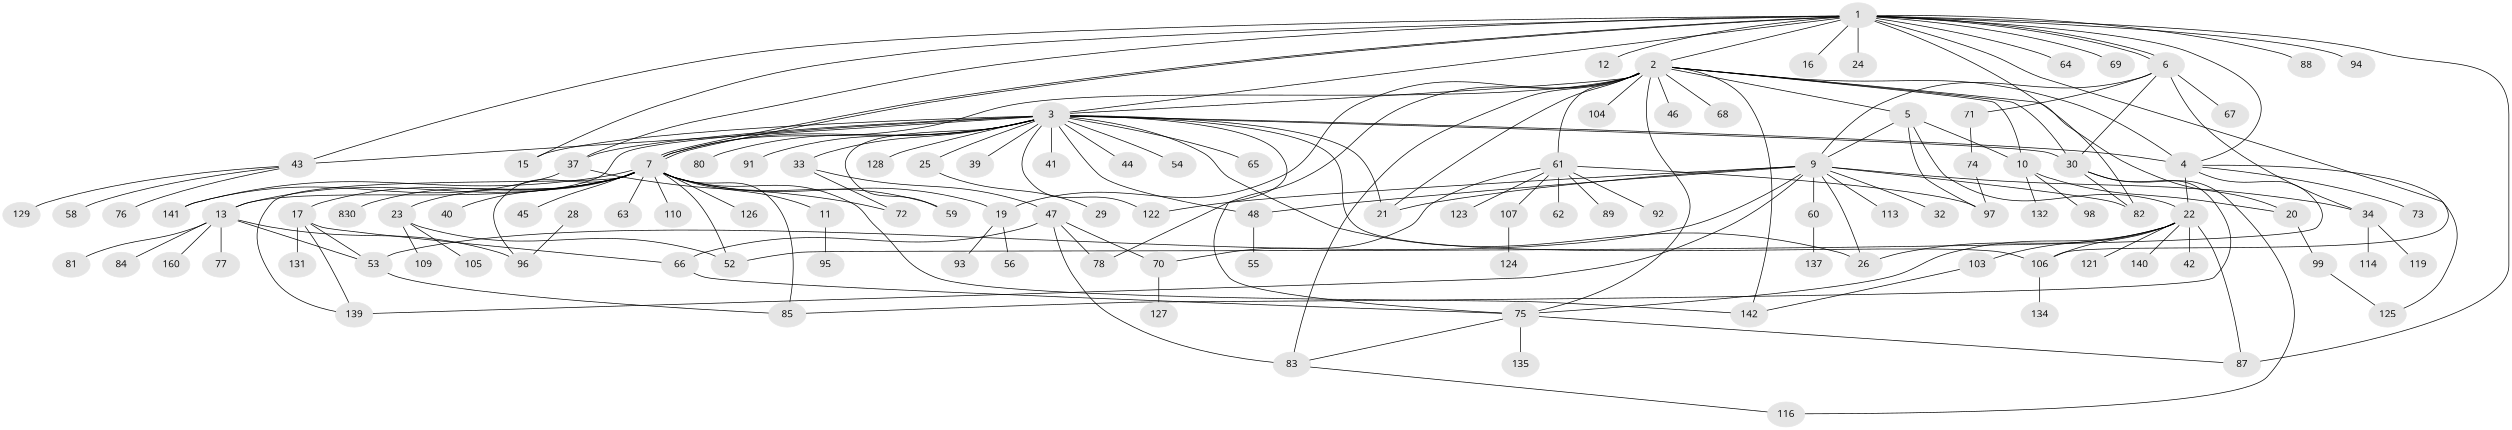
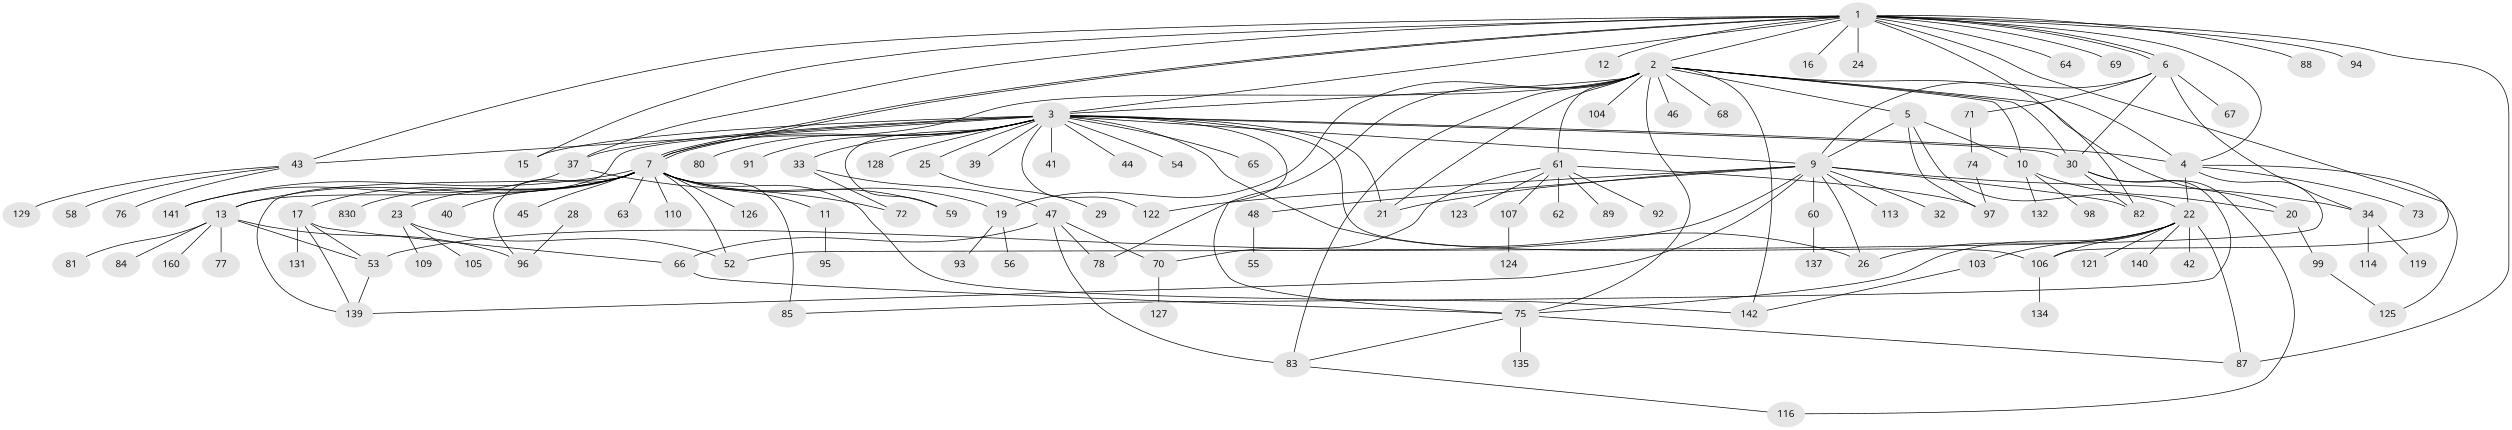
edge "3" -- "48": now "3" -- "9"
edge "53" -- "85": now "53" -- "139"
